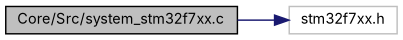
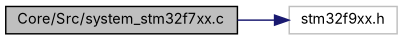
node "stm32f7xx.h": label "stm32f7xx.h" -> "stm32f9xx.h"
